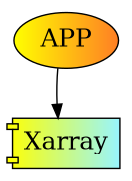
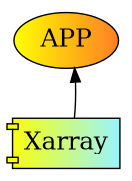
edge "APP" -> "Xarray": reversed
